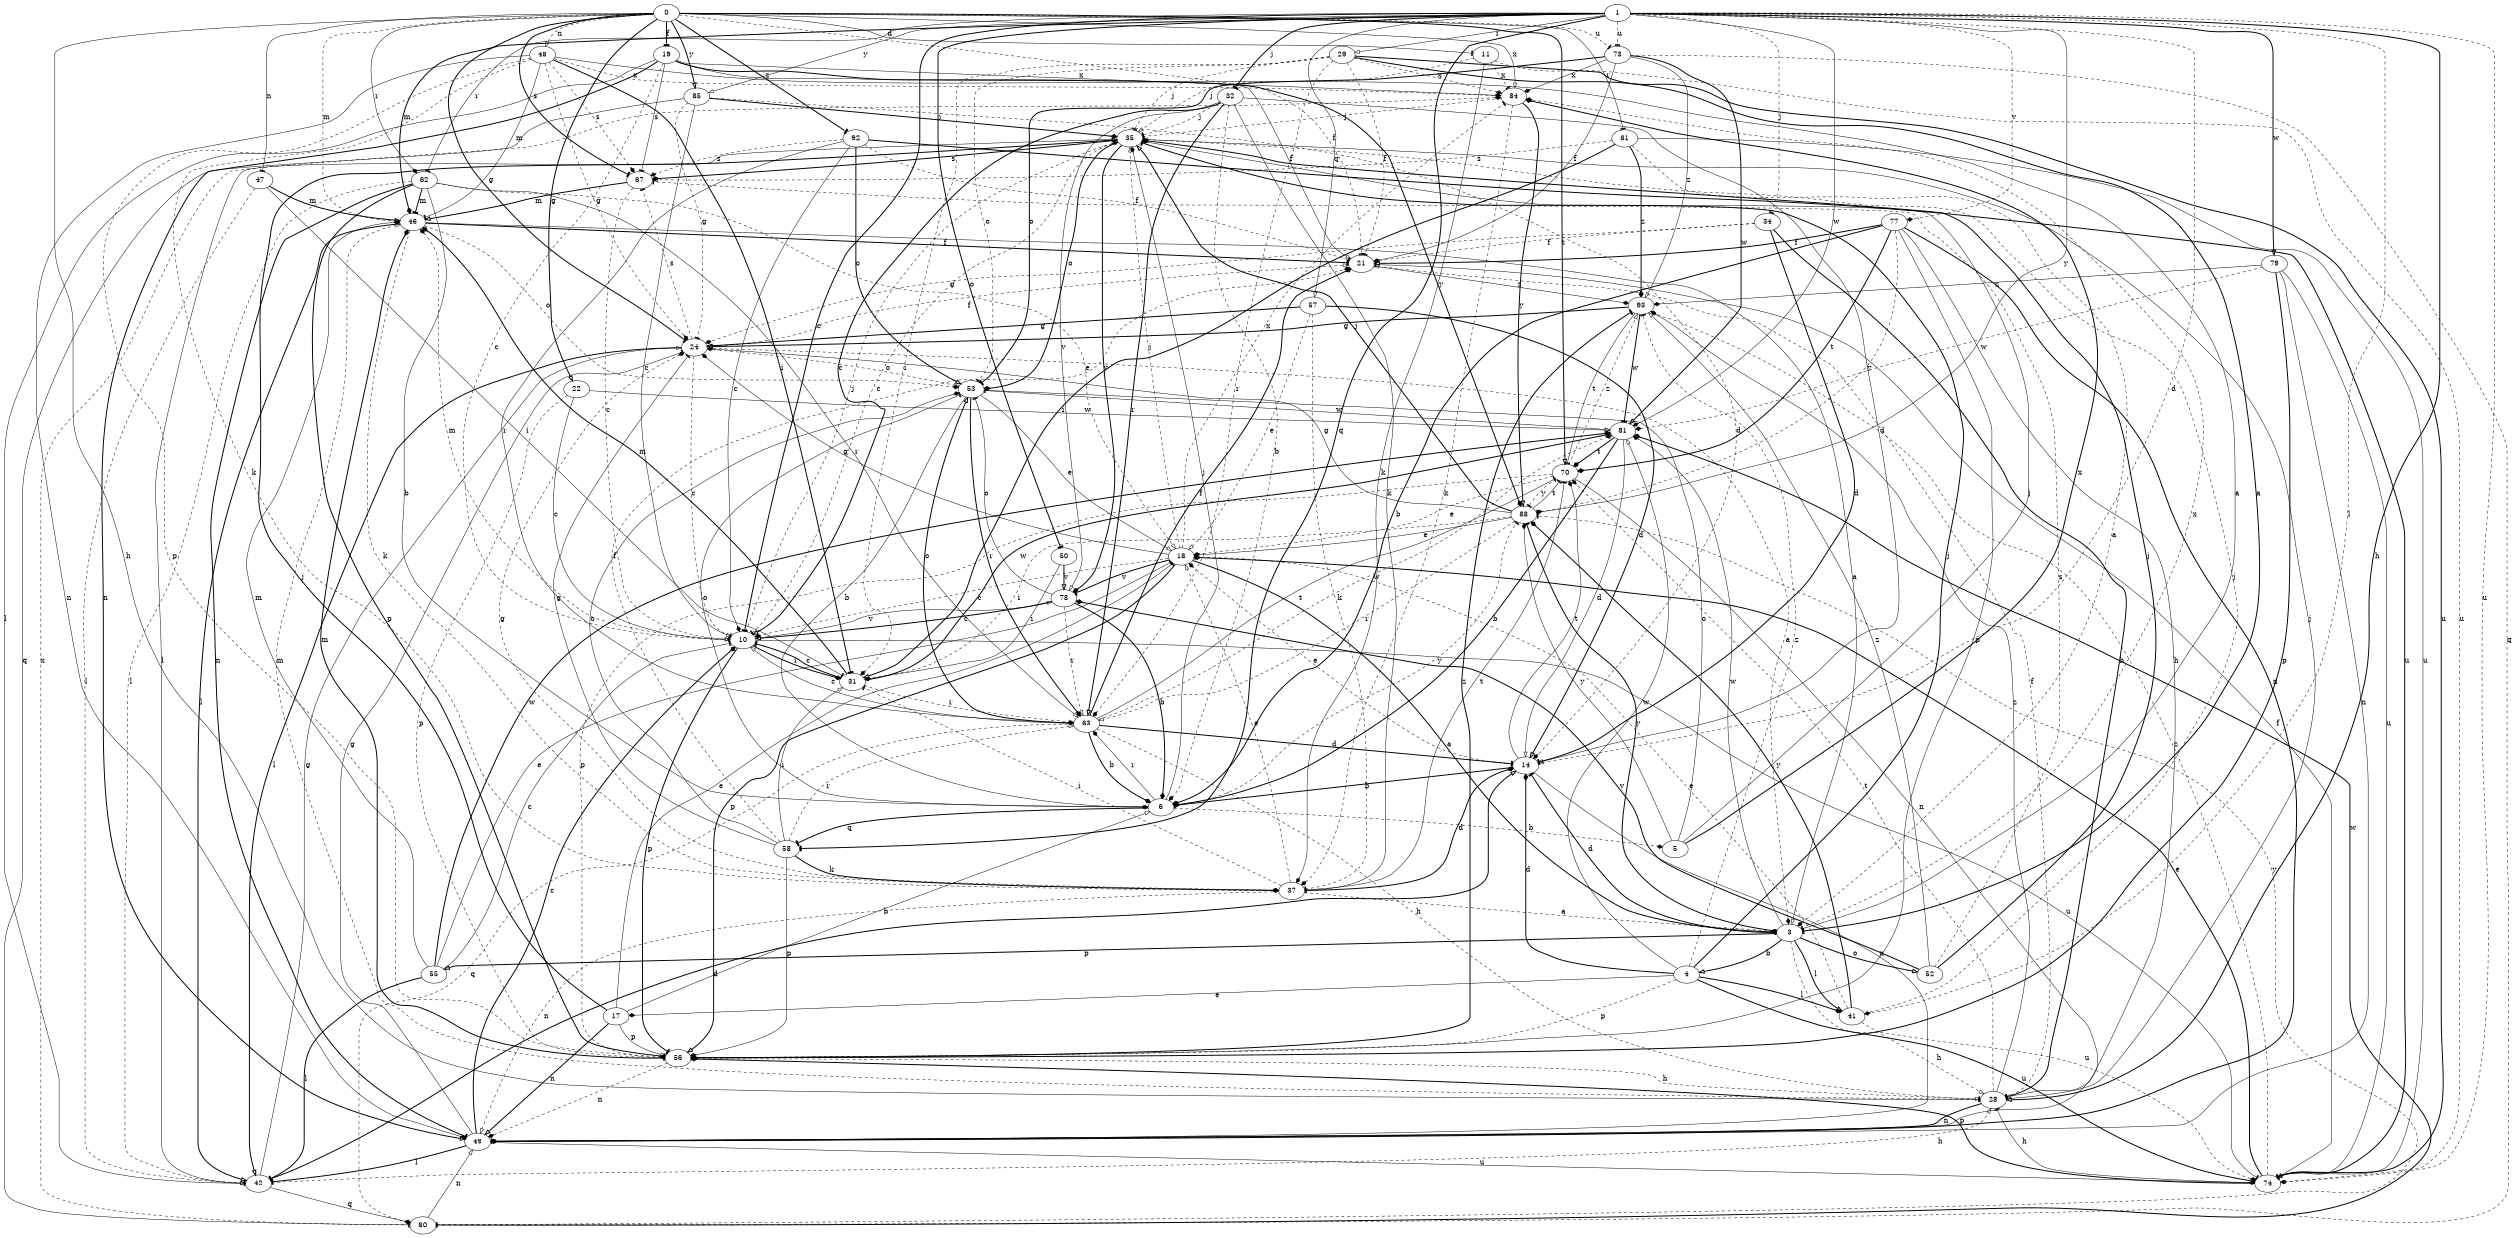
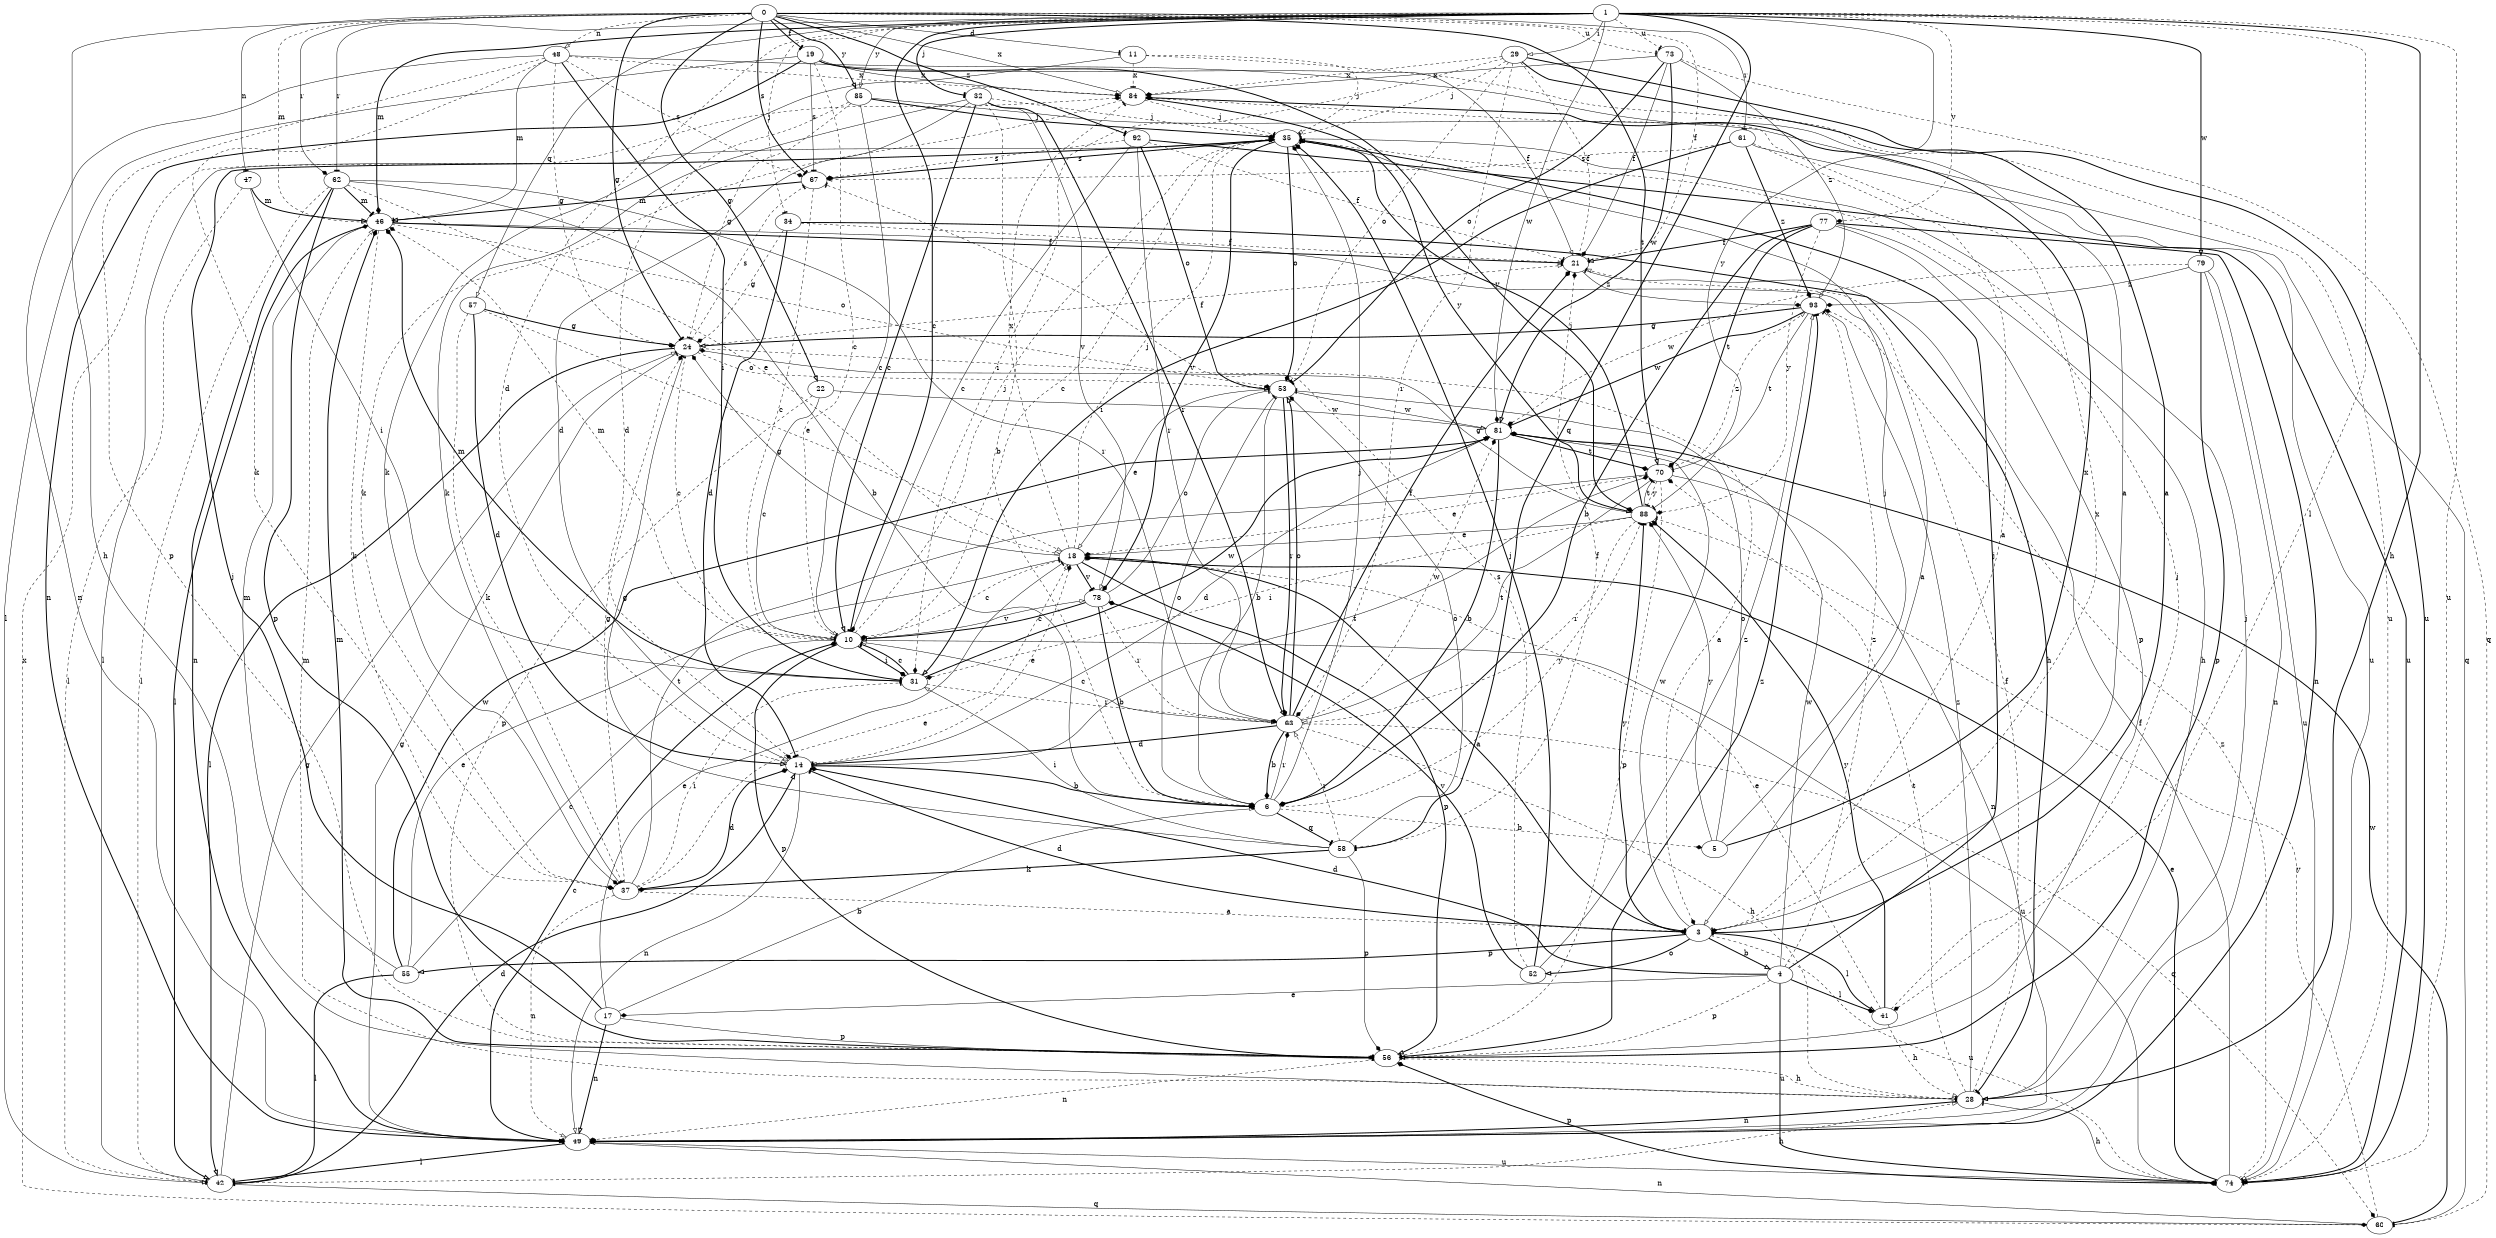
node "50": removed
